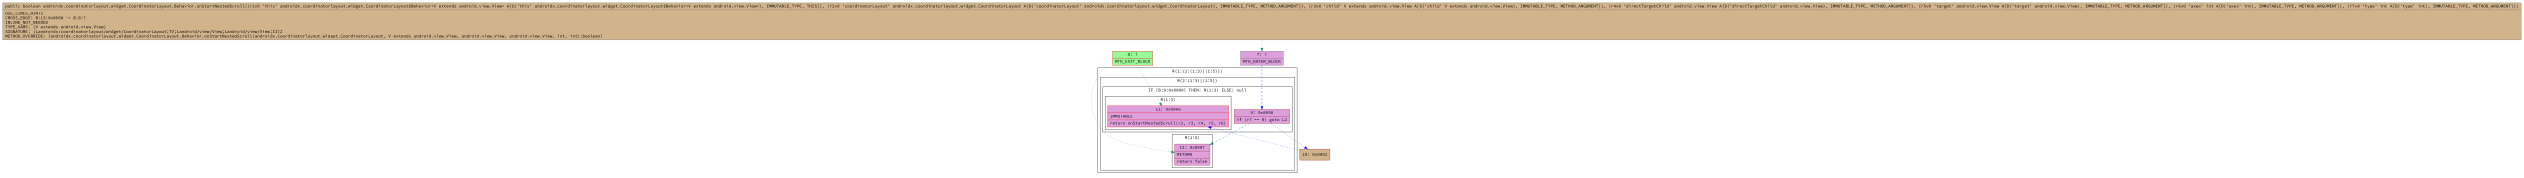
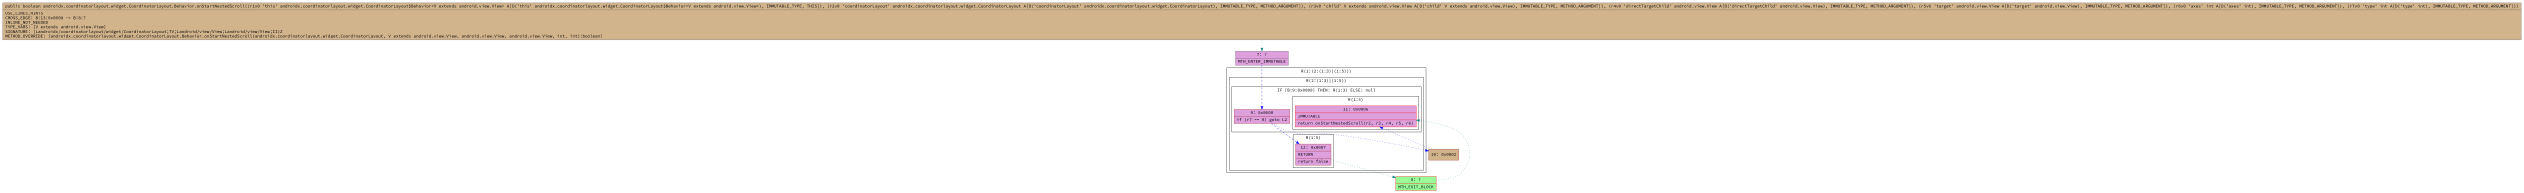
node "7: ?": text "MTH_ENTER_BLOCK" -> "MTH_ENTER_IMMUTABLE"
edge "8: ?" -> "12: 0x0007": reversed
edge "9: 0x0000" -> "12: 0x0007": color teal -> blue
